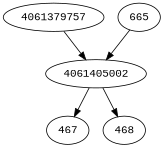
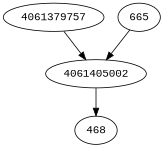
node "467": removed
